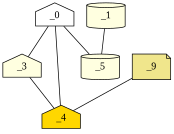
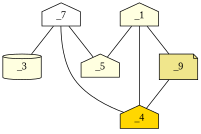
node "_0": label "_0" -> "_7"
node "_1": shape cylinder -> house
edge "_1" -- "_9": added
node "_3": shape house -> cylinder
node "_5": shape cylinder -> house
edge "_3" -- "_4": now "_1" -- "_4"
